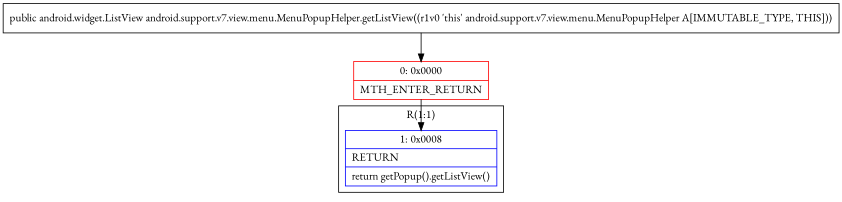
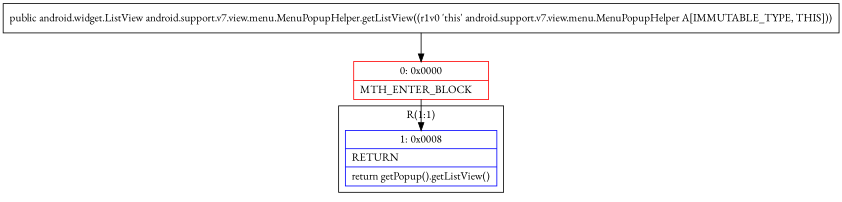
node "0: 0x0000": text "MTH_ENTER_RETURN" -> "MTH_ENTER_BLOCK"
